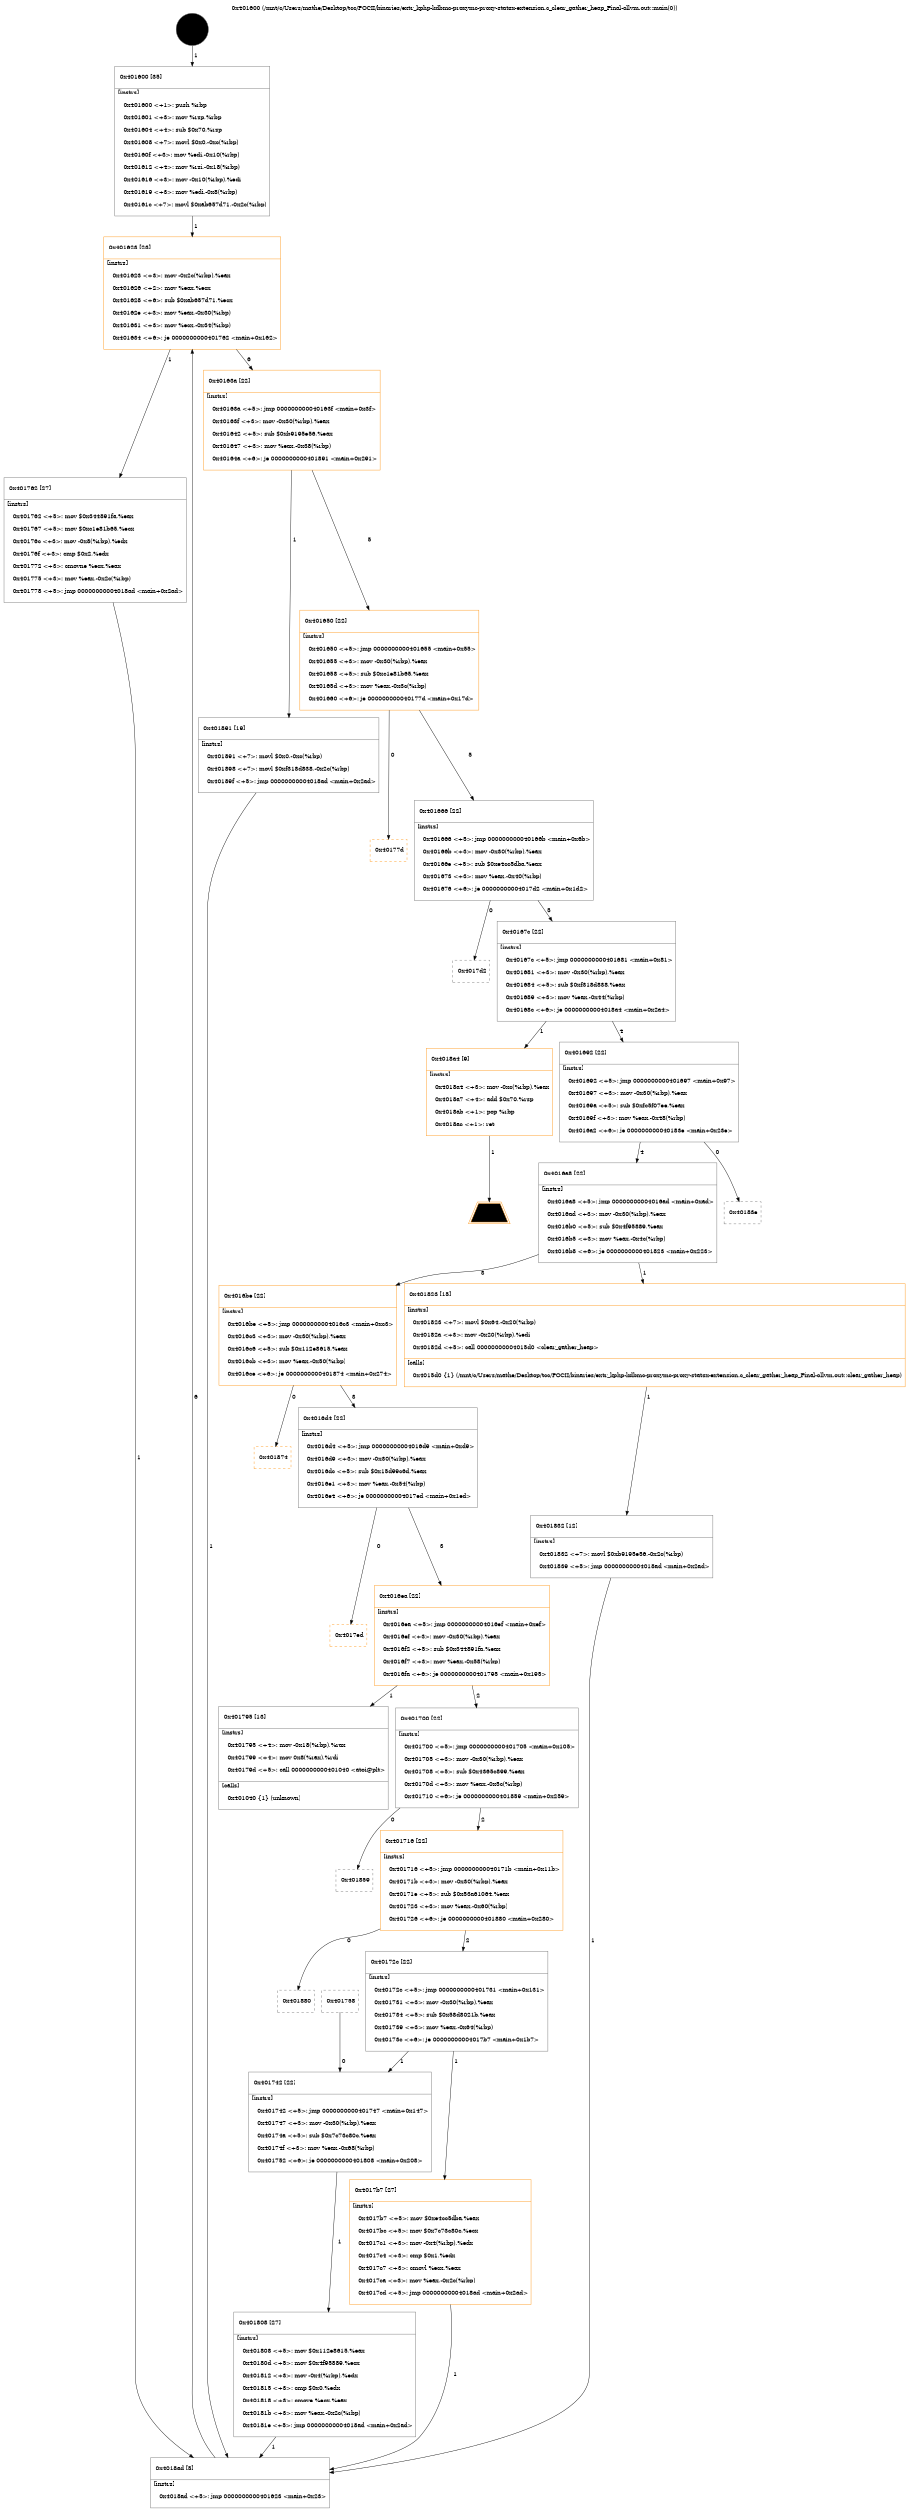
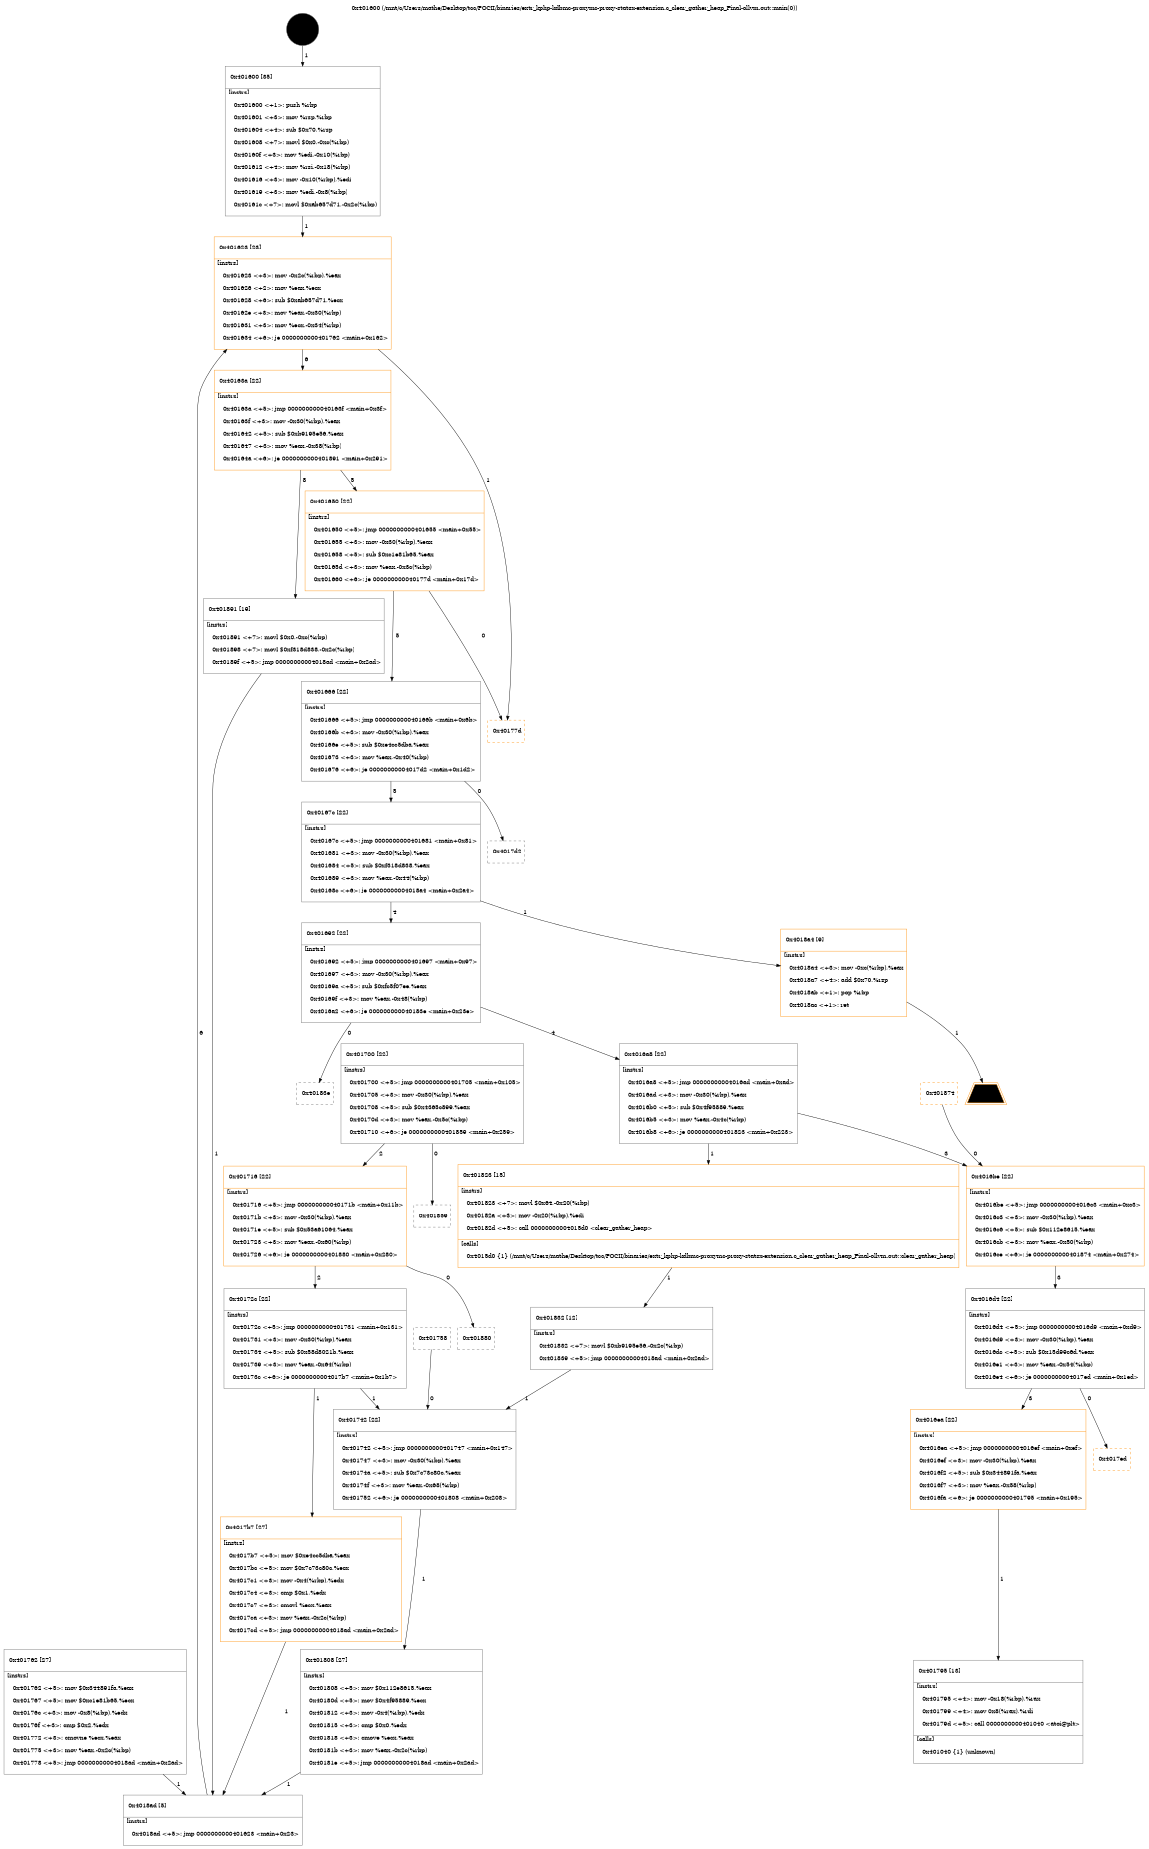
edge "0x401623 [23]" -> "0x401762 [27]": now "0x401623 [23]" -> "0x40177d"
edge "0x40163a [22]" -> "0x401891 [19]": label " 1" -> " 8"
edge "0x4016be [22]" -> "0x401874": reversed
edge "0x4016ea [22]" -> "0x401700 [22]": removed, label "2"
edge "0x401832 [12]" -> "0x4018ad [5]": now "0x401832 [12]" -> "0x401742 [22]"
